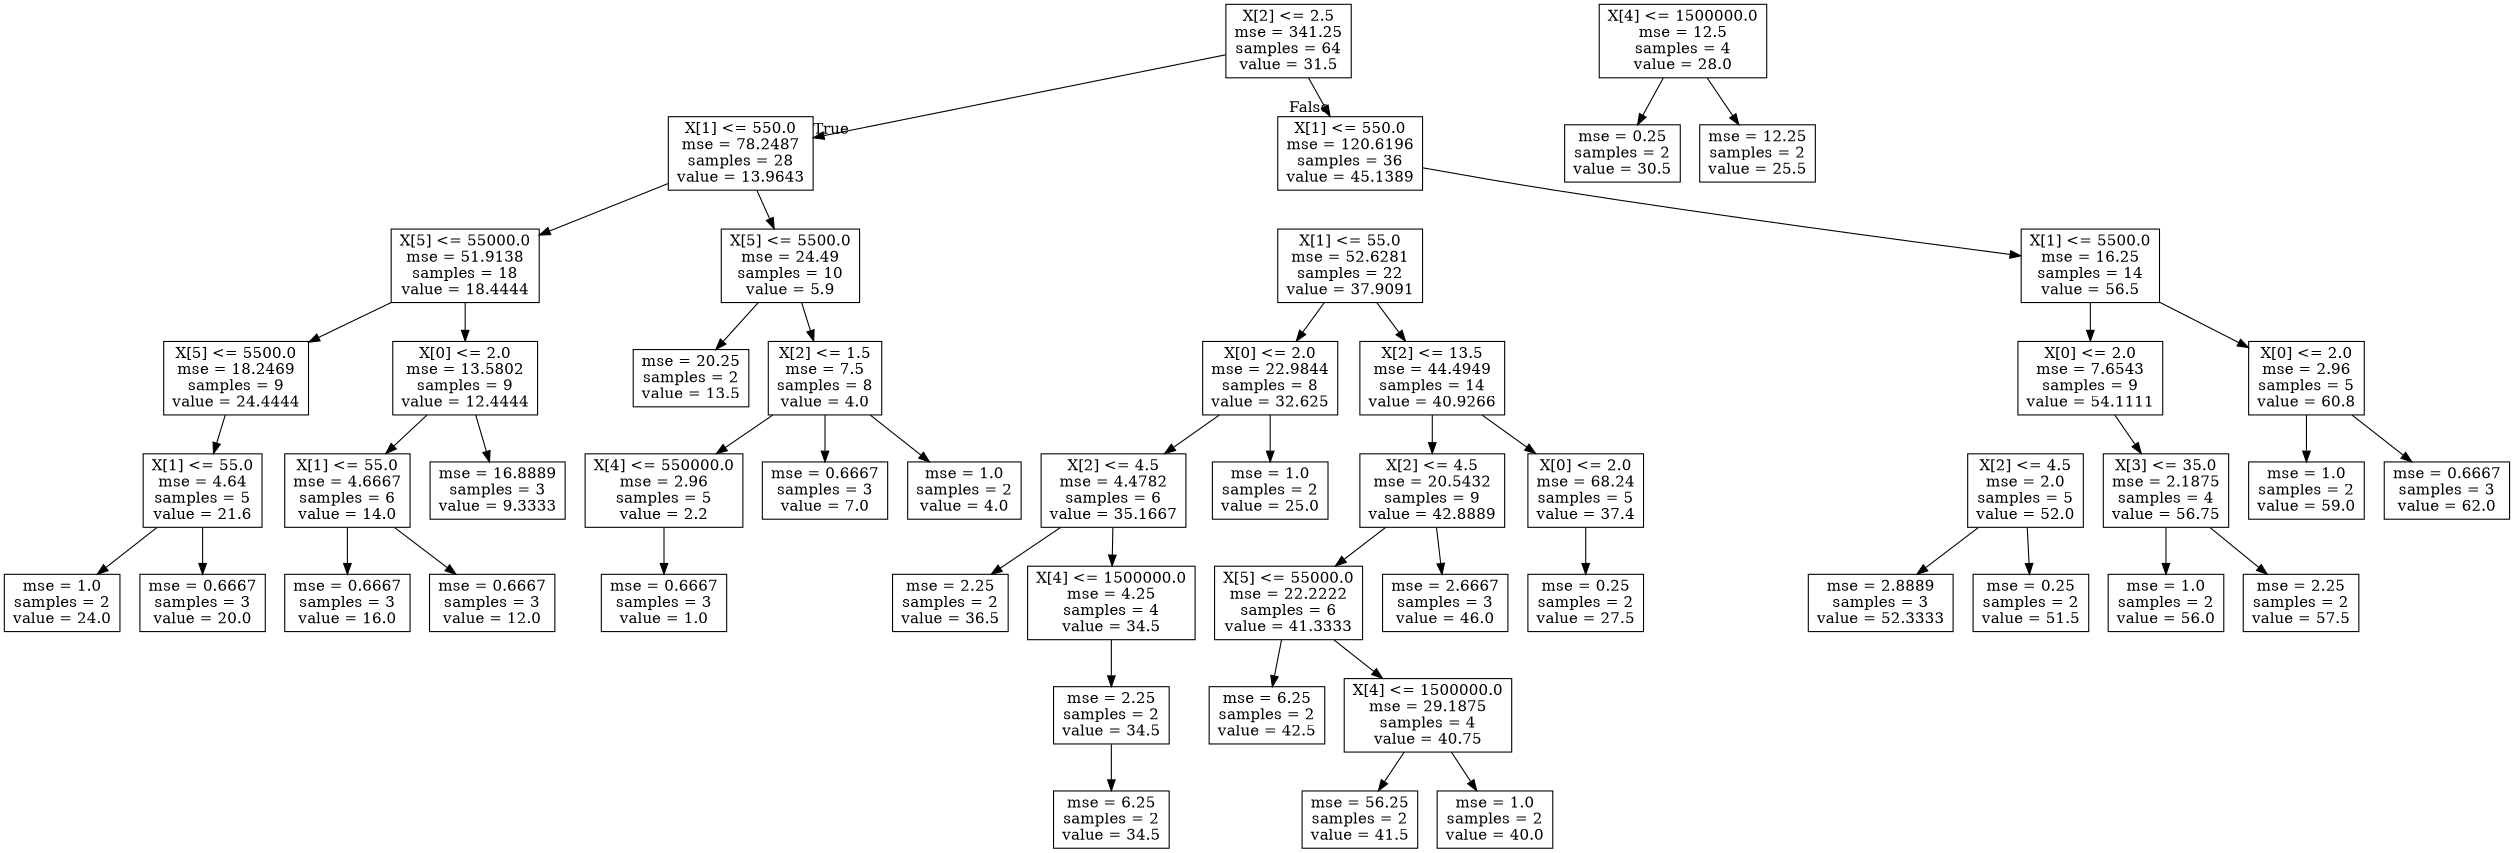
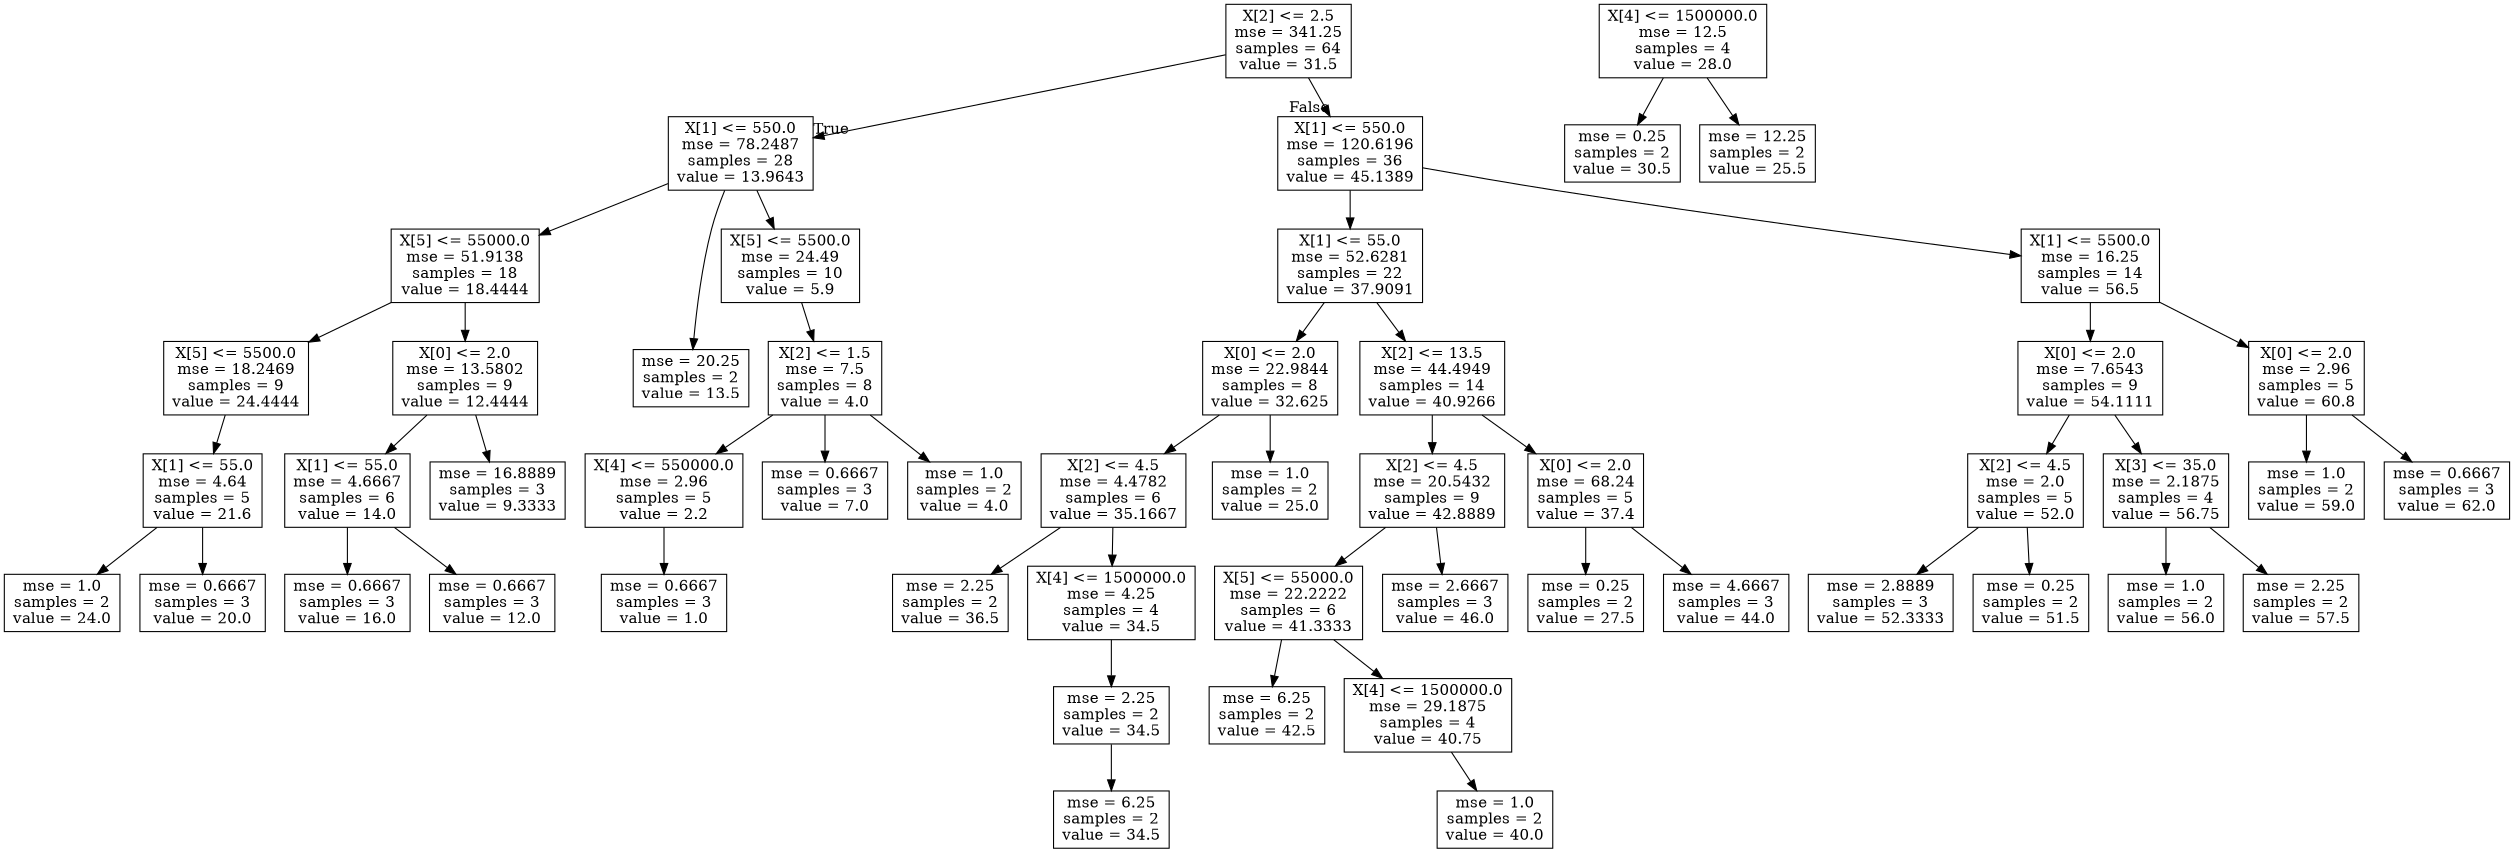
edge "X[1] <= 550.0 mse = 120.6196 samples = 36 value = 45.1389" -> "X[1] <= 55.0 mse = 52.6281 samples = 22 value = 37.9091": added
edge "X[5] <= 5500.0 mse = 24.49 samples = 10 value = 5.9" -> "mse = 20.25 samples = 2 value = 13.5": now "X[1] <= 550.0 mse = 78.2487 samples = 28 value = 13.9643" -> "mse = 20.25 samples = 2 value = 13.5"
edge "X[0] <= 2.0 mse = 7.6543 samples = 9 value = 54.1111" -> "X[2] <= 4.5 mse = 2.0 samples = 5 value = 52.0": added
node "mse = 4.6667 samples = 3 value = 44.0": added
node "mse = 56.25 samples = 2 value = 41.5": removed
